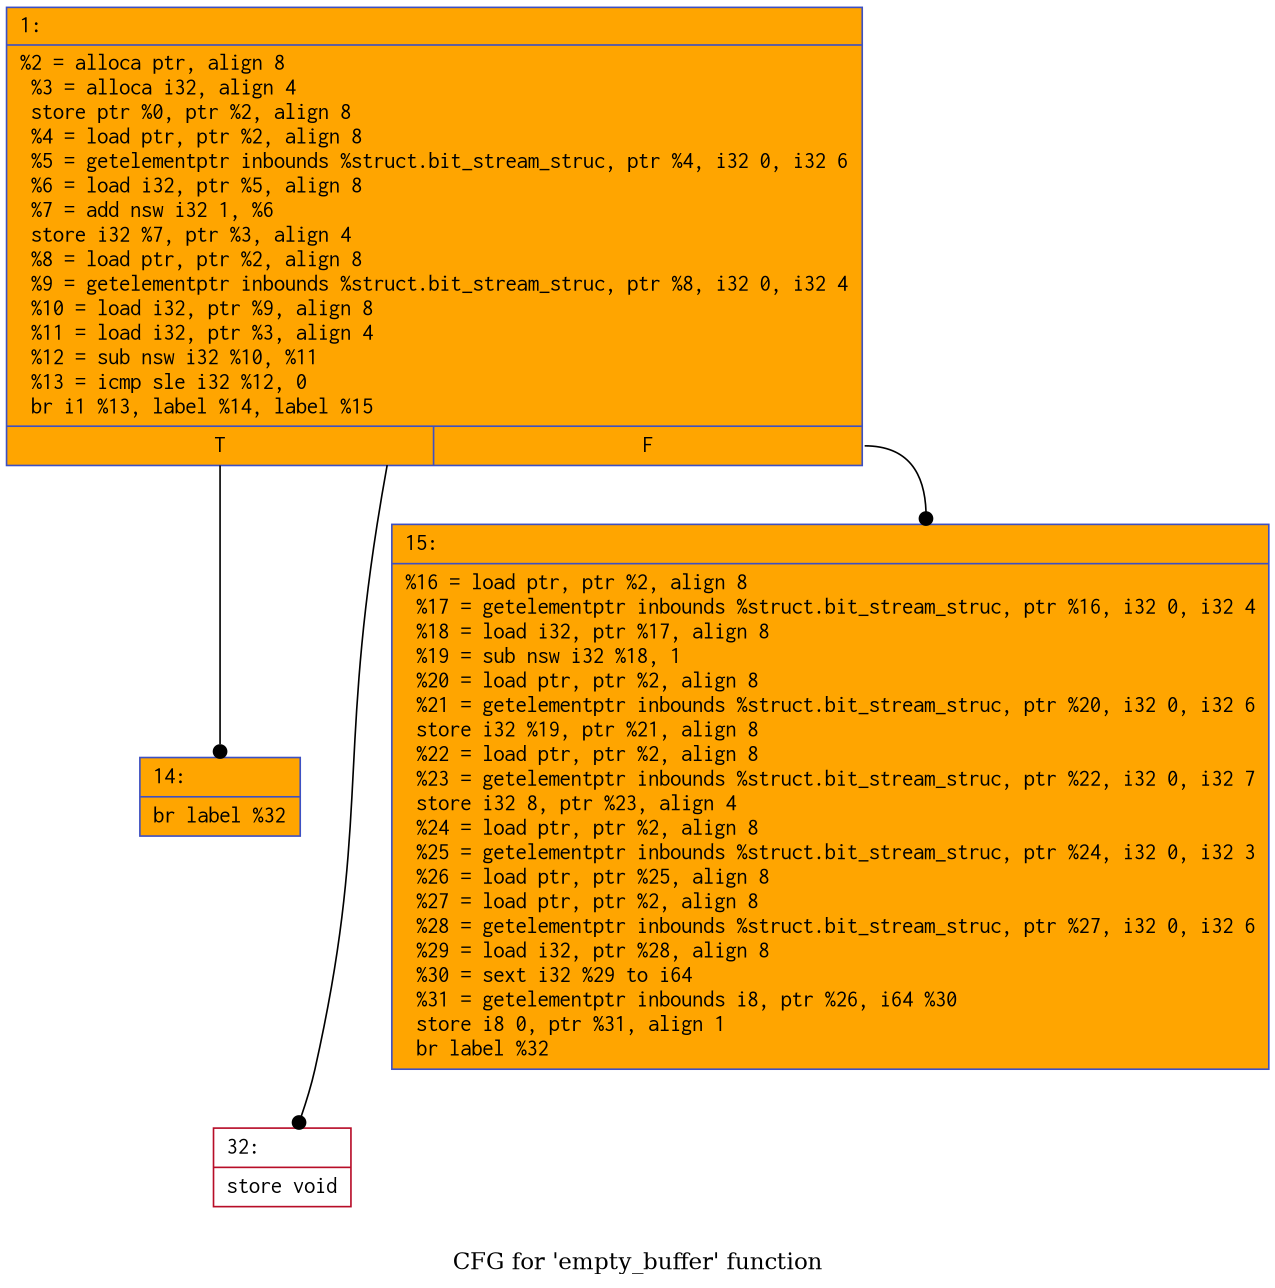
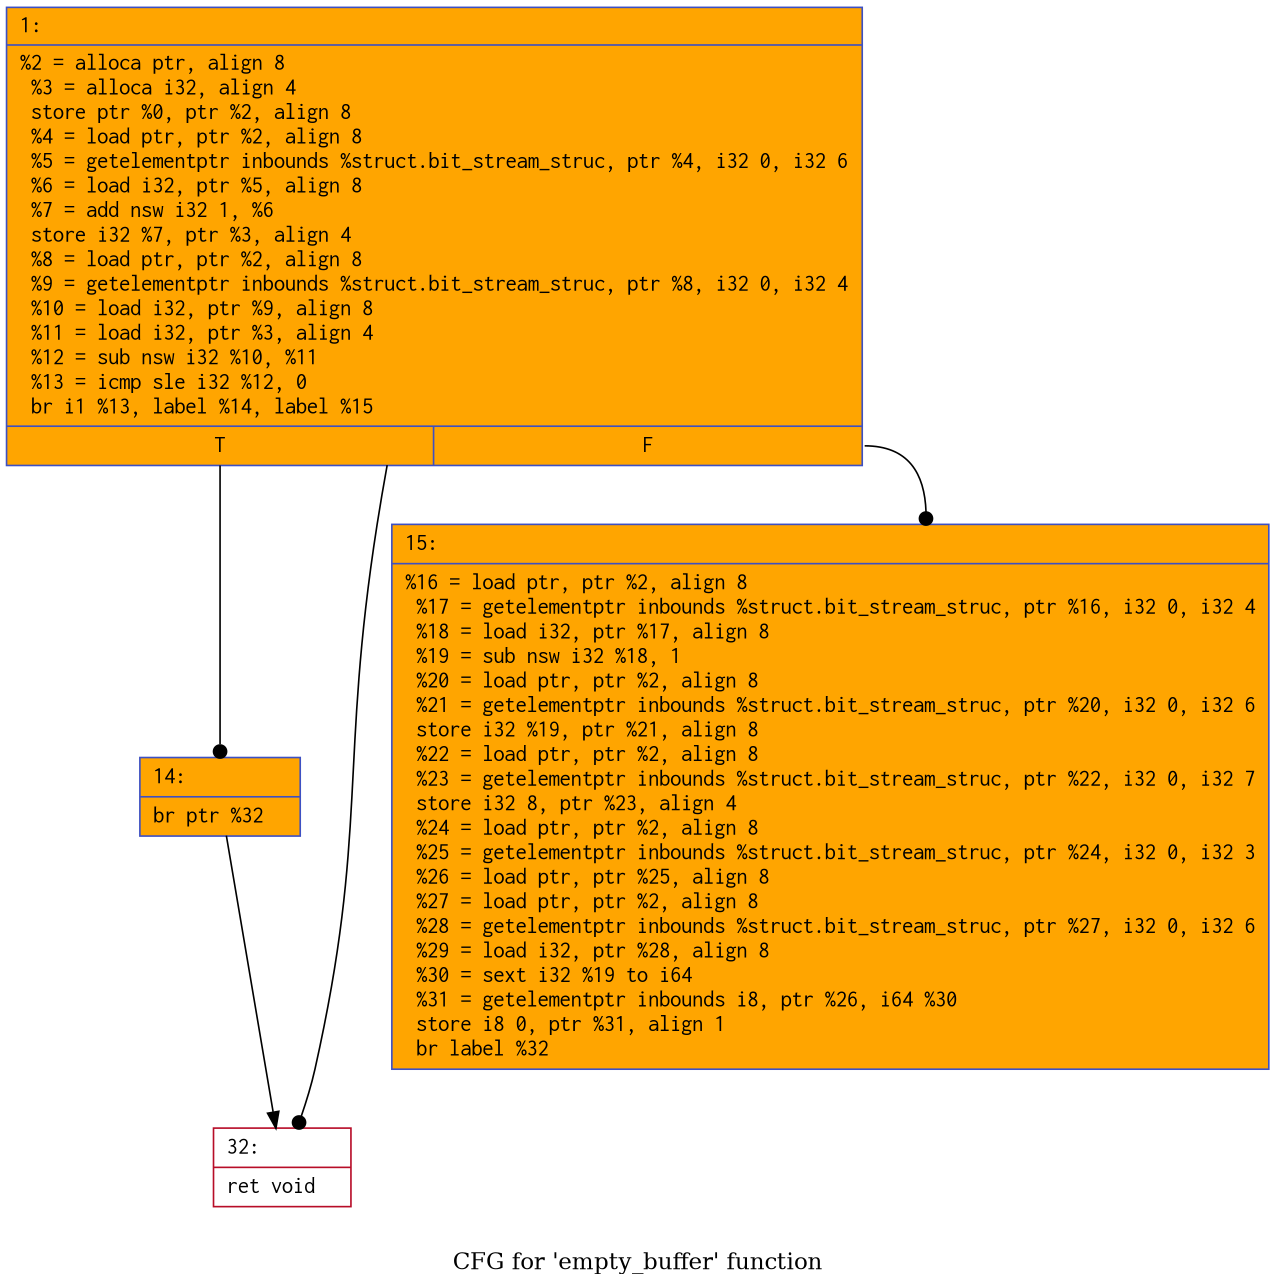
node "14:": text "br label %32" -> "br ptr %32"
edge "14:" -> "32:": added
node "15:": text "%30 = sext i32 %29 to i64" -> "%30 = sext i32 %19 to i64"
node "32:": text "store void" -> "ret void"
